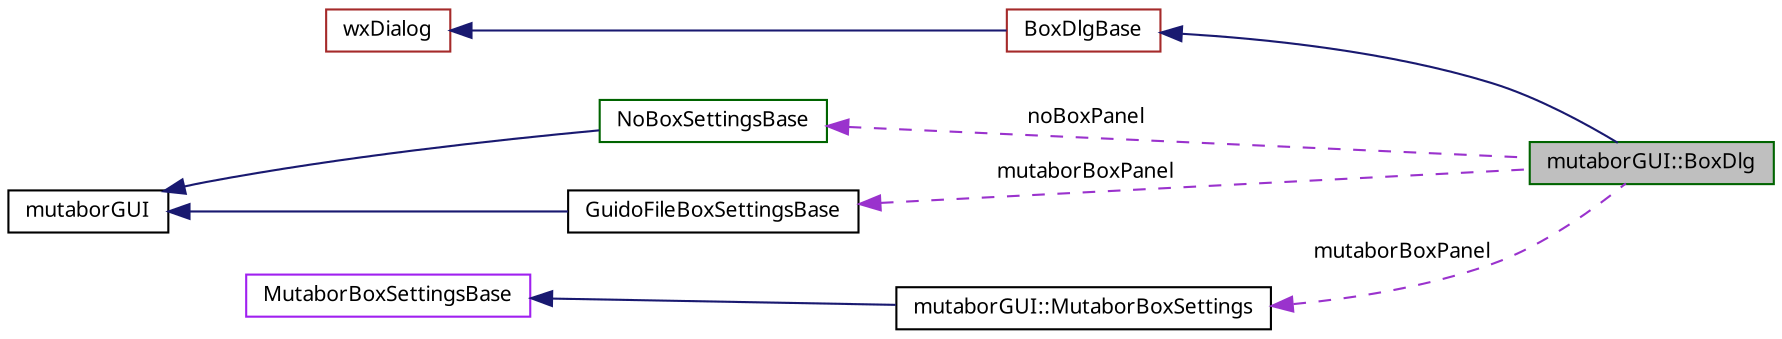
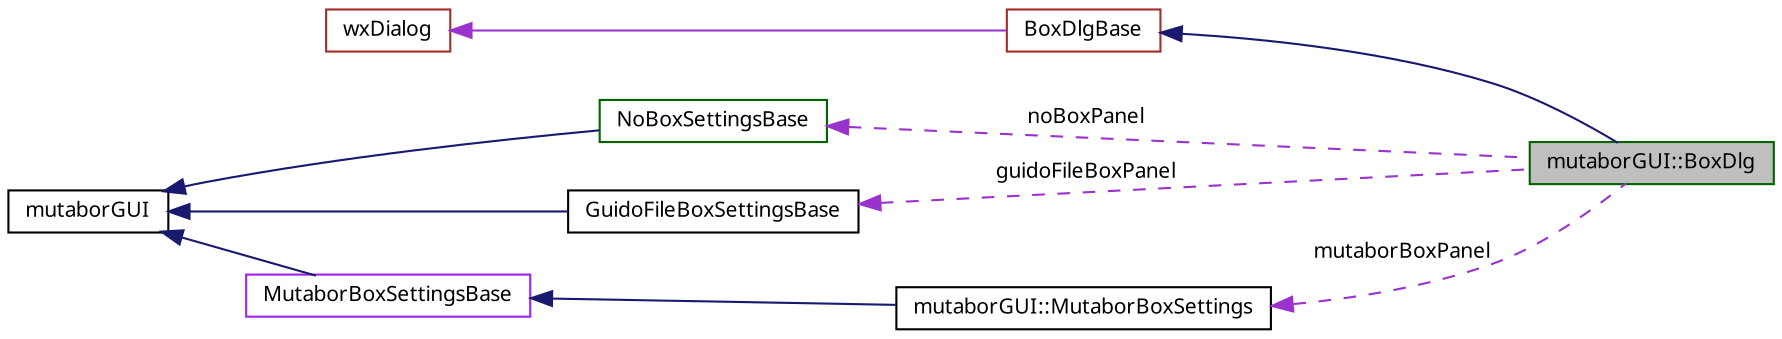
edge "BoxDlgBase" -> "wxDialog": color midnightblue -> darkorchid3
edge "mutaborGUI::BoxDlg" -> "GuidoFileBoxSettingsBase": label " mutaborBoxPanel" -> " guidoFileBoxPanel"
edge "MutaborBoxSettingsBase" -> "mutaborGUI": added
